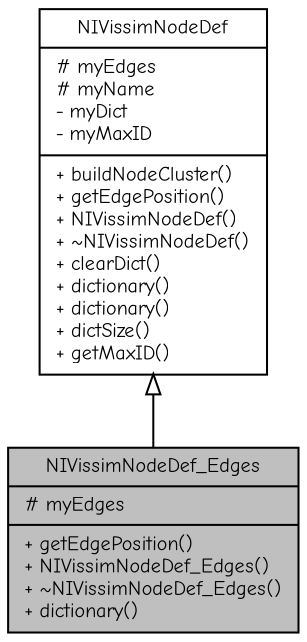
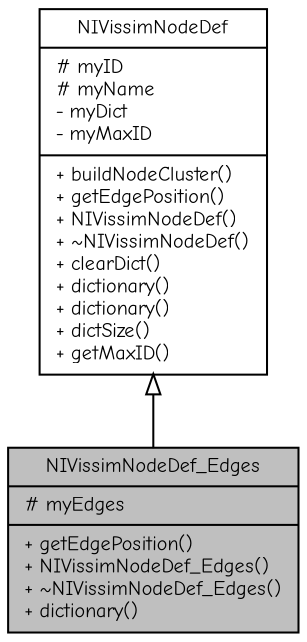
node "NIVissimNodeDef": text "# myEdges" -> "# myID"
